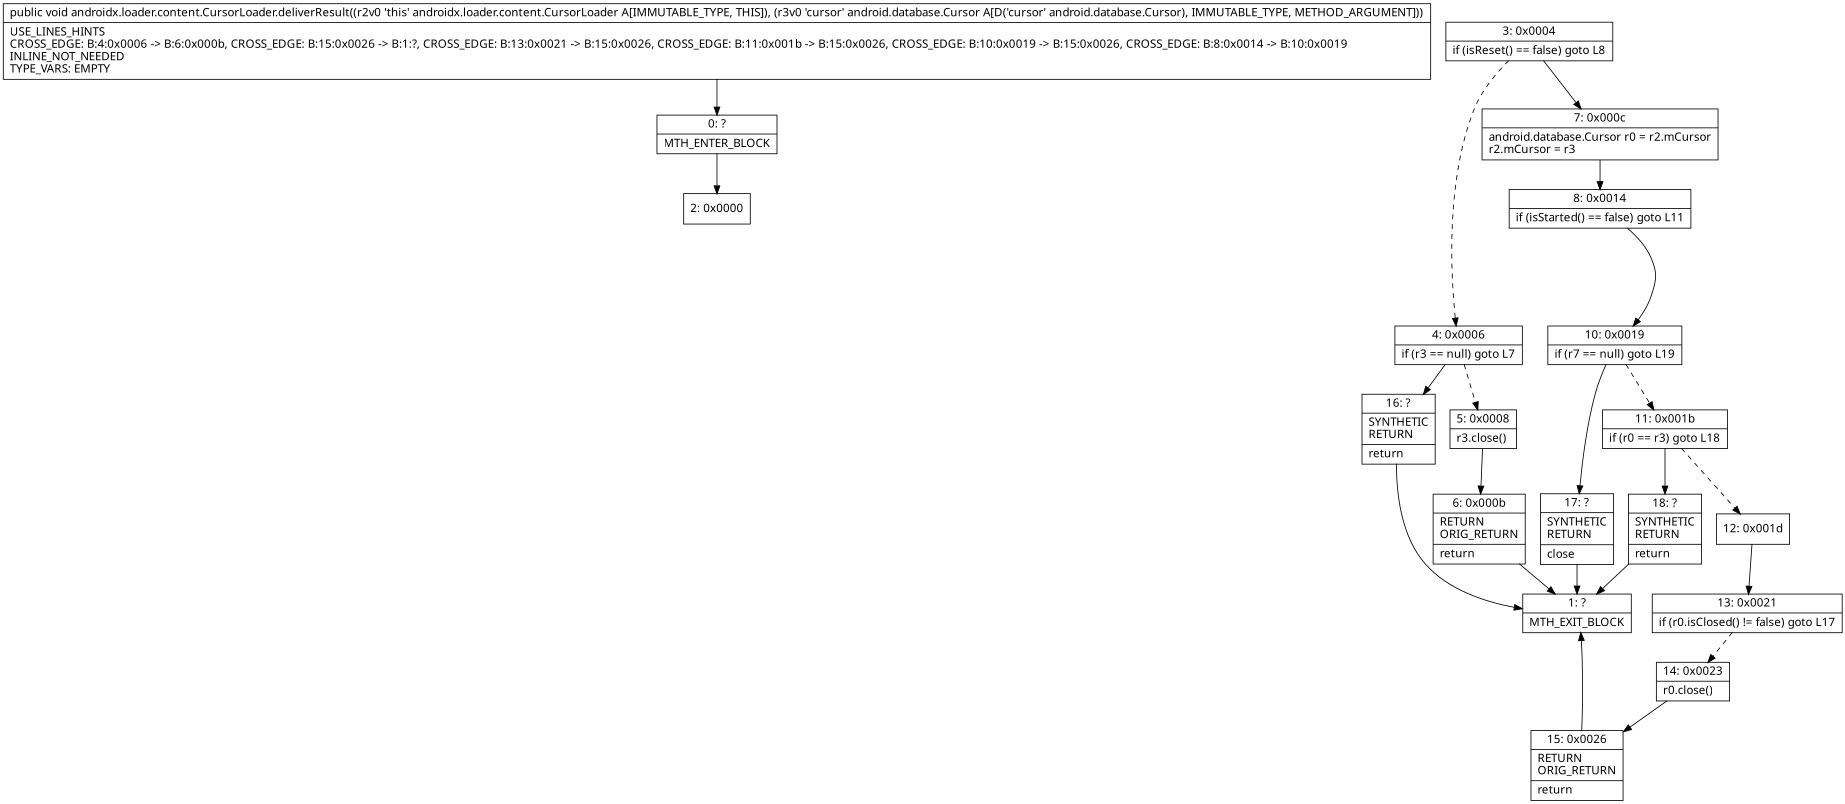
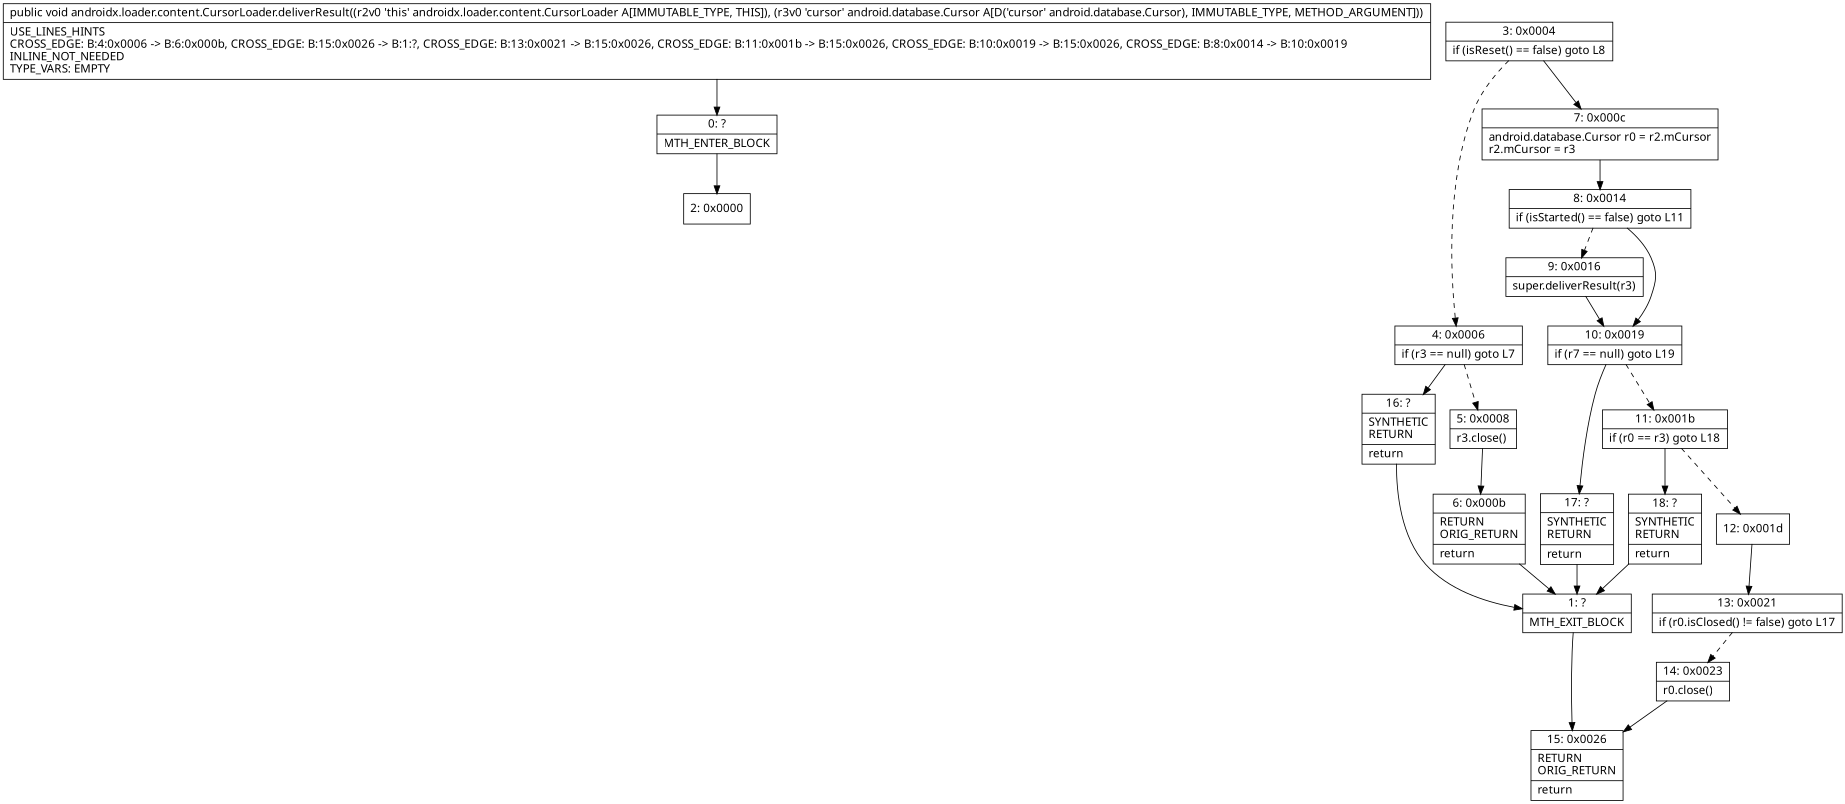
node "9: 0x0016": added
node "17: ?": text "close" -> "return"
edge "15: 0x0026" -> "1: ?": reversed
